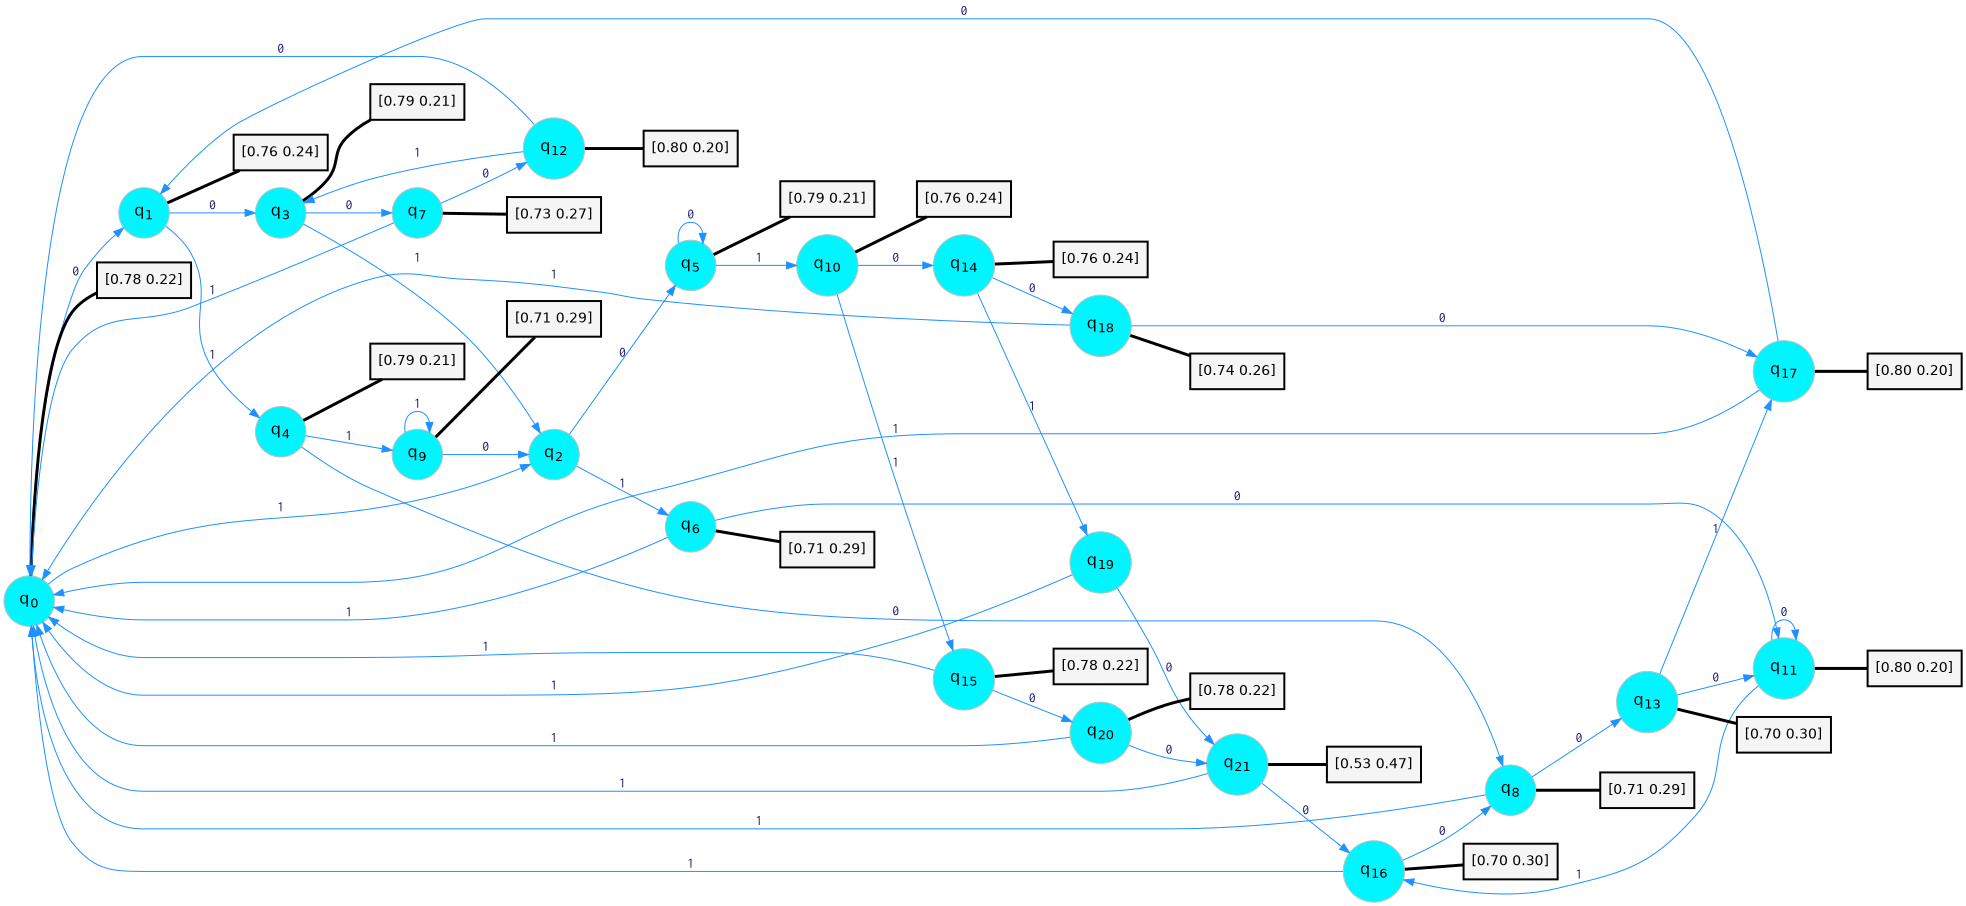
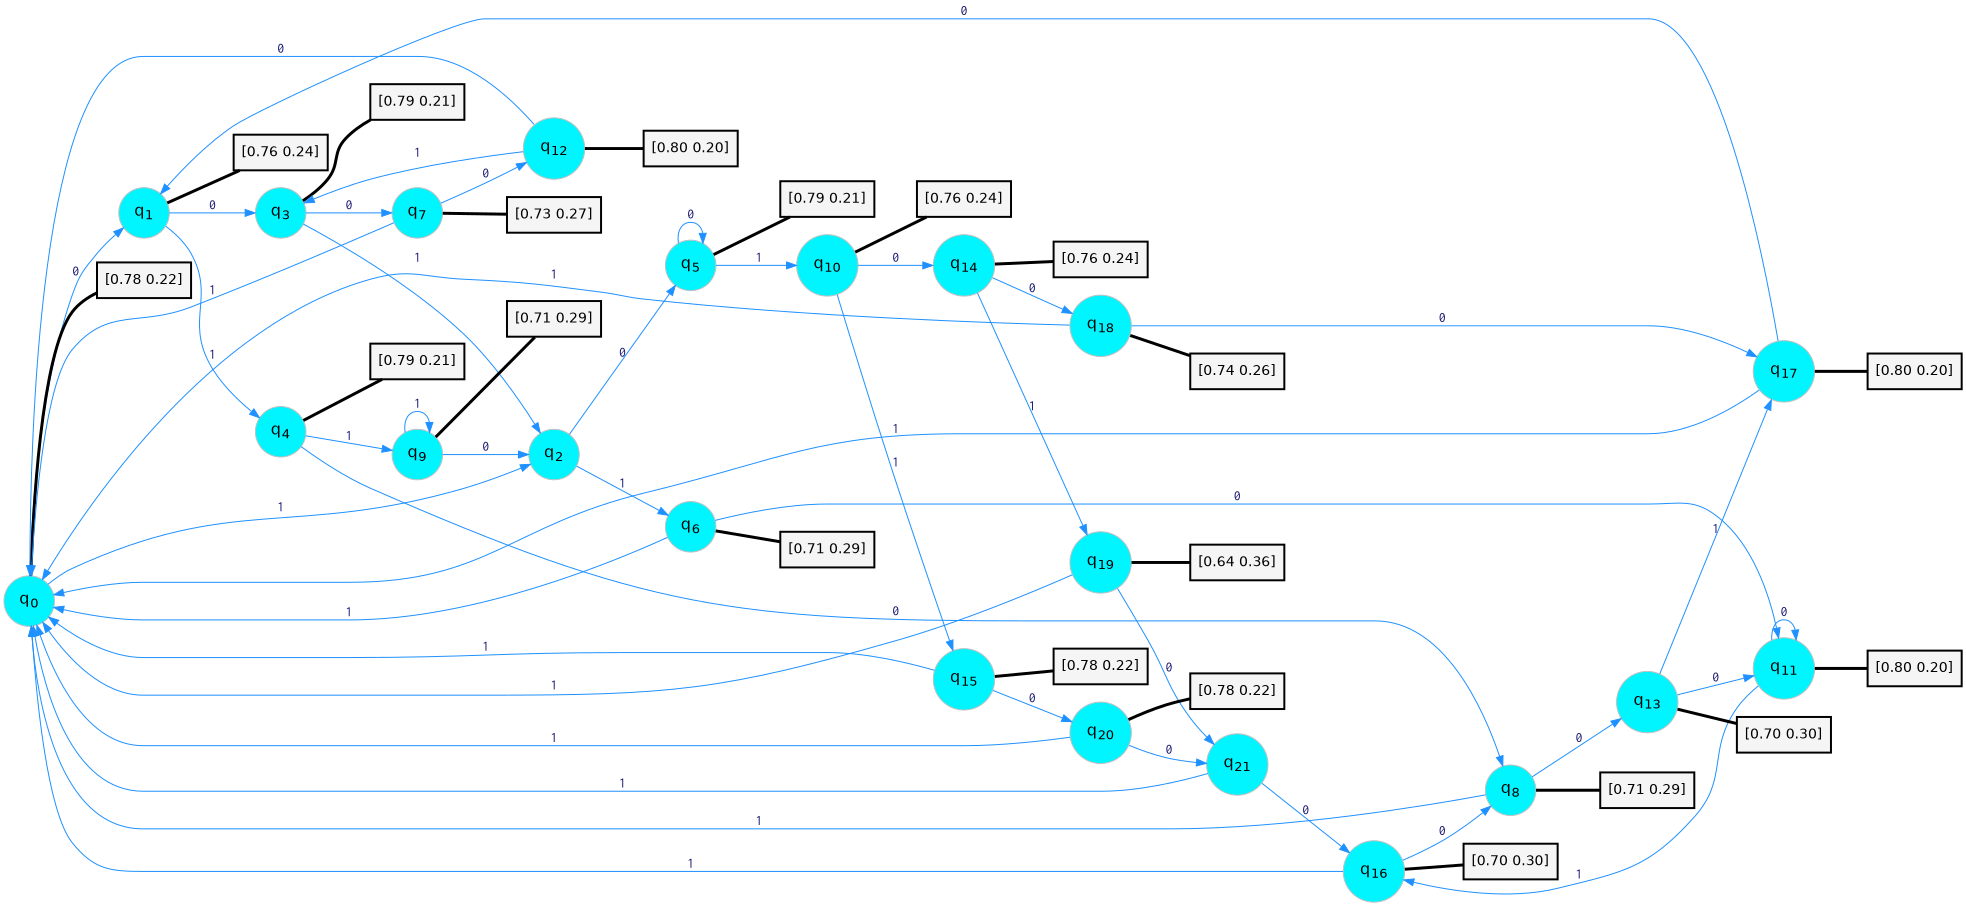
node "[0.64 0.36]": added
node "[0.53 0.47]": removed
